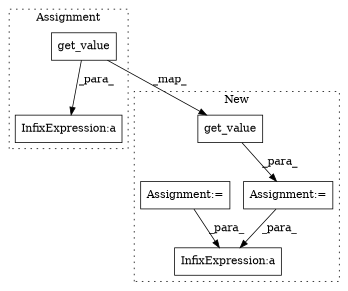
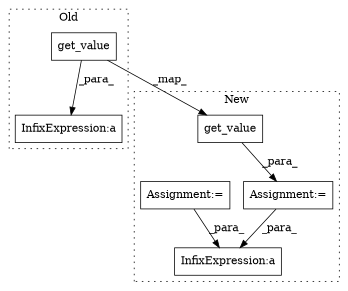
cluster "Assignment": label "Assignment" -> "Old"
